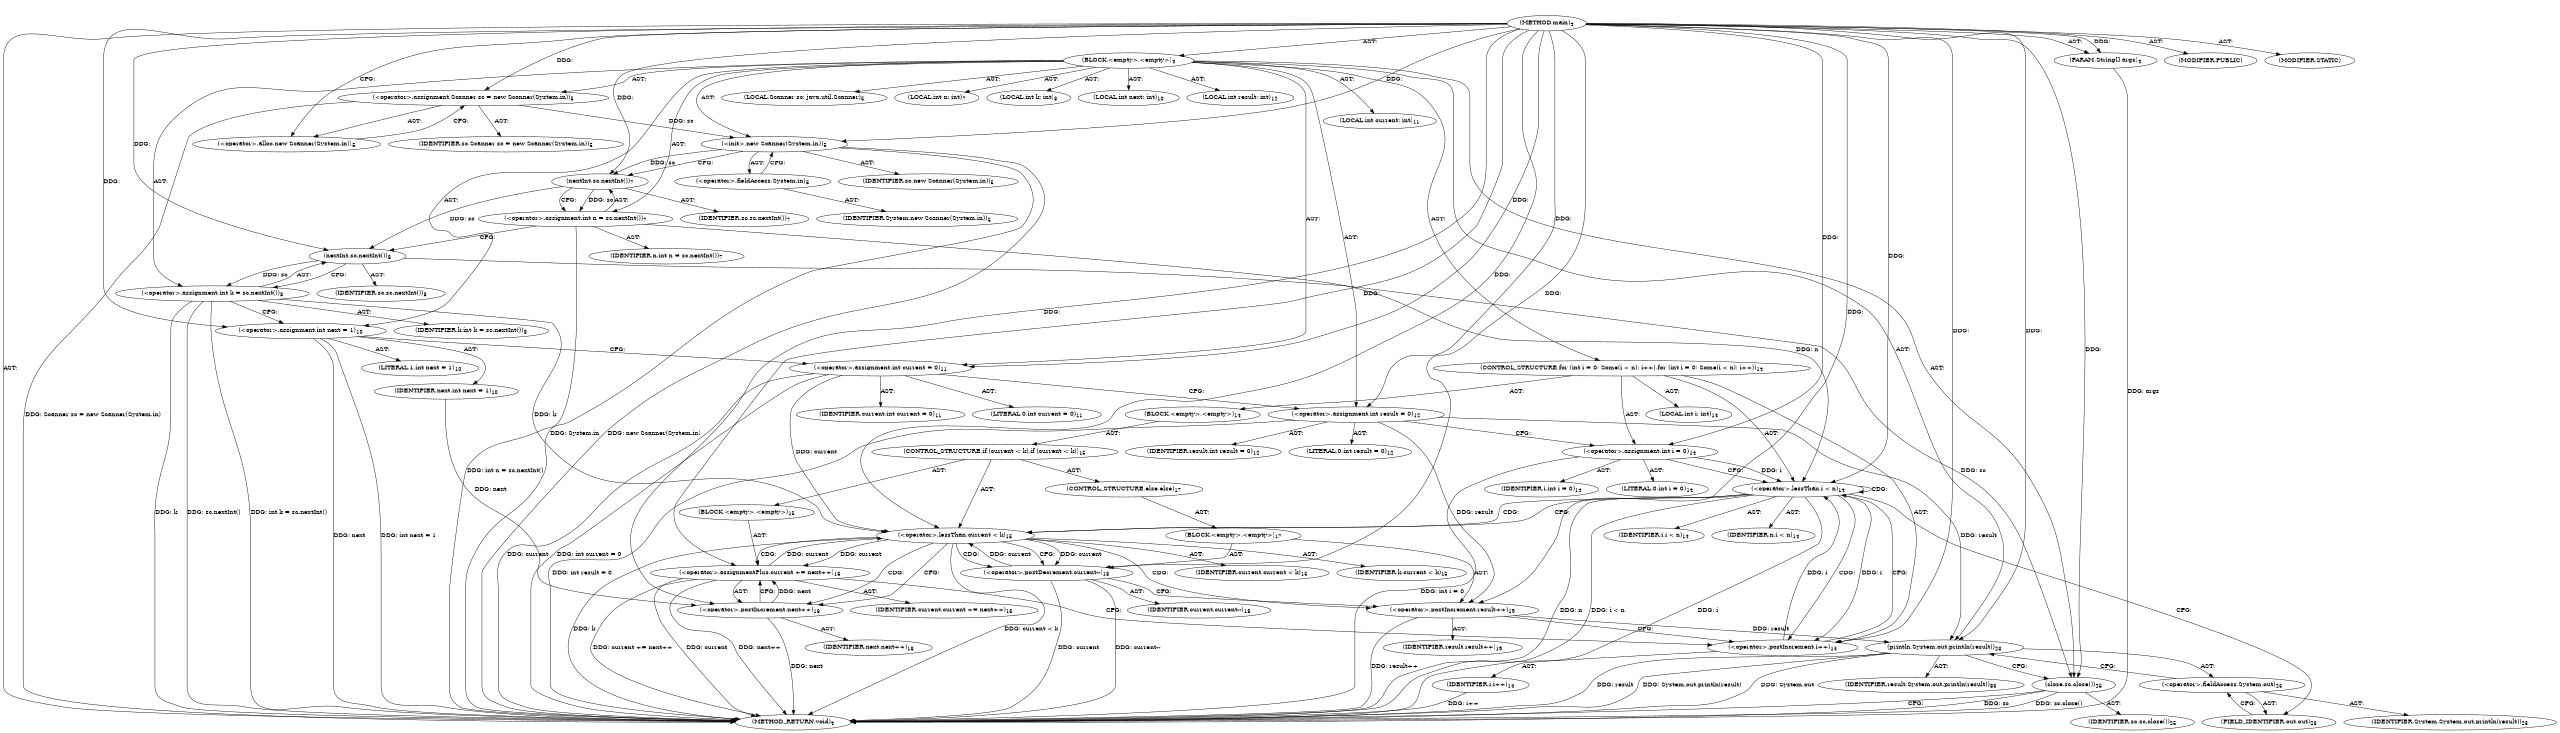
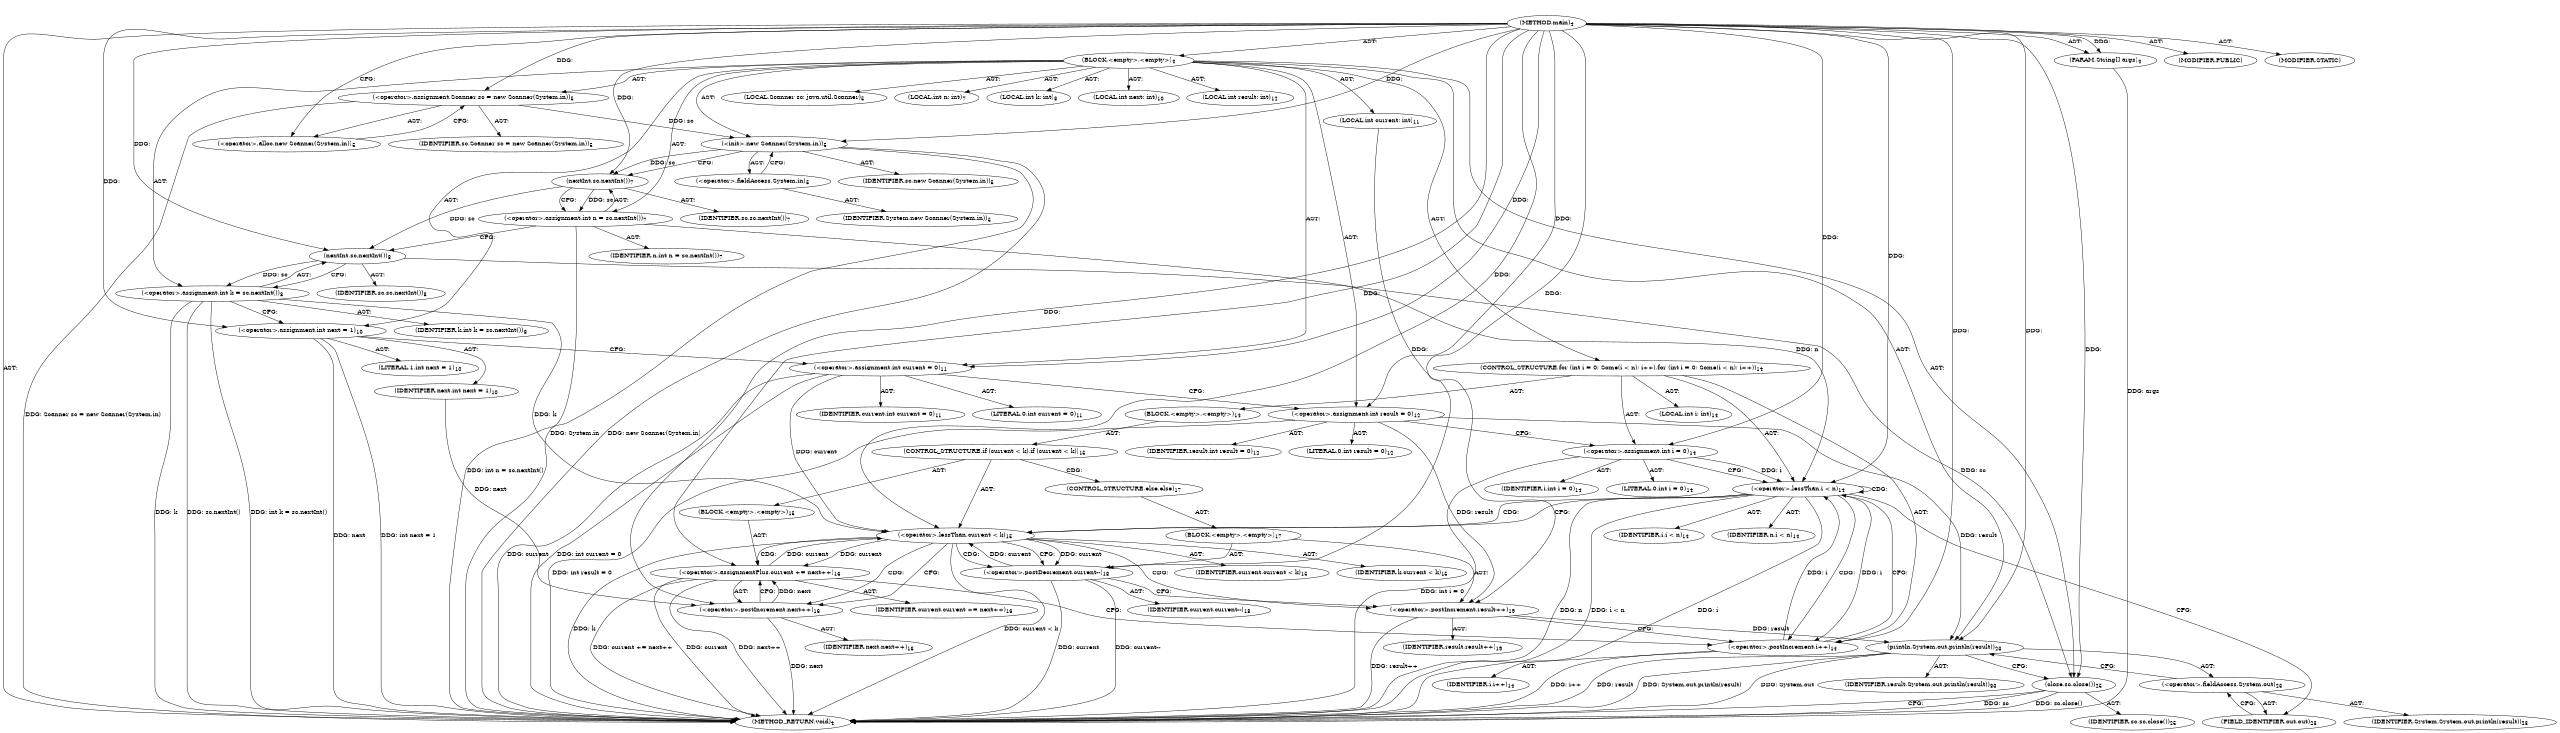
edge "(METHOD,main)" -> "(<operator>.postIncrement,result++)": now "(LOCAL,int current: int)" -> "(<operator>.postIncrement,result++)"
edge "(CONTROL_STRUCTURE,if (current < k),if (current < k))" -> "(CONTROL_STRUCTURE,else,else)": label "AST: " -> "CDG: "
edge "(IDENTIFIER,i,i++)" -> "(METHOD_RETURN,void)": now "(<operator>.postIncrement,i++)" -> "(METHOD_RETURN,void)"
